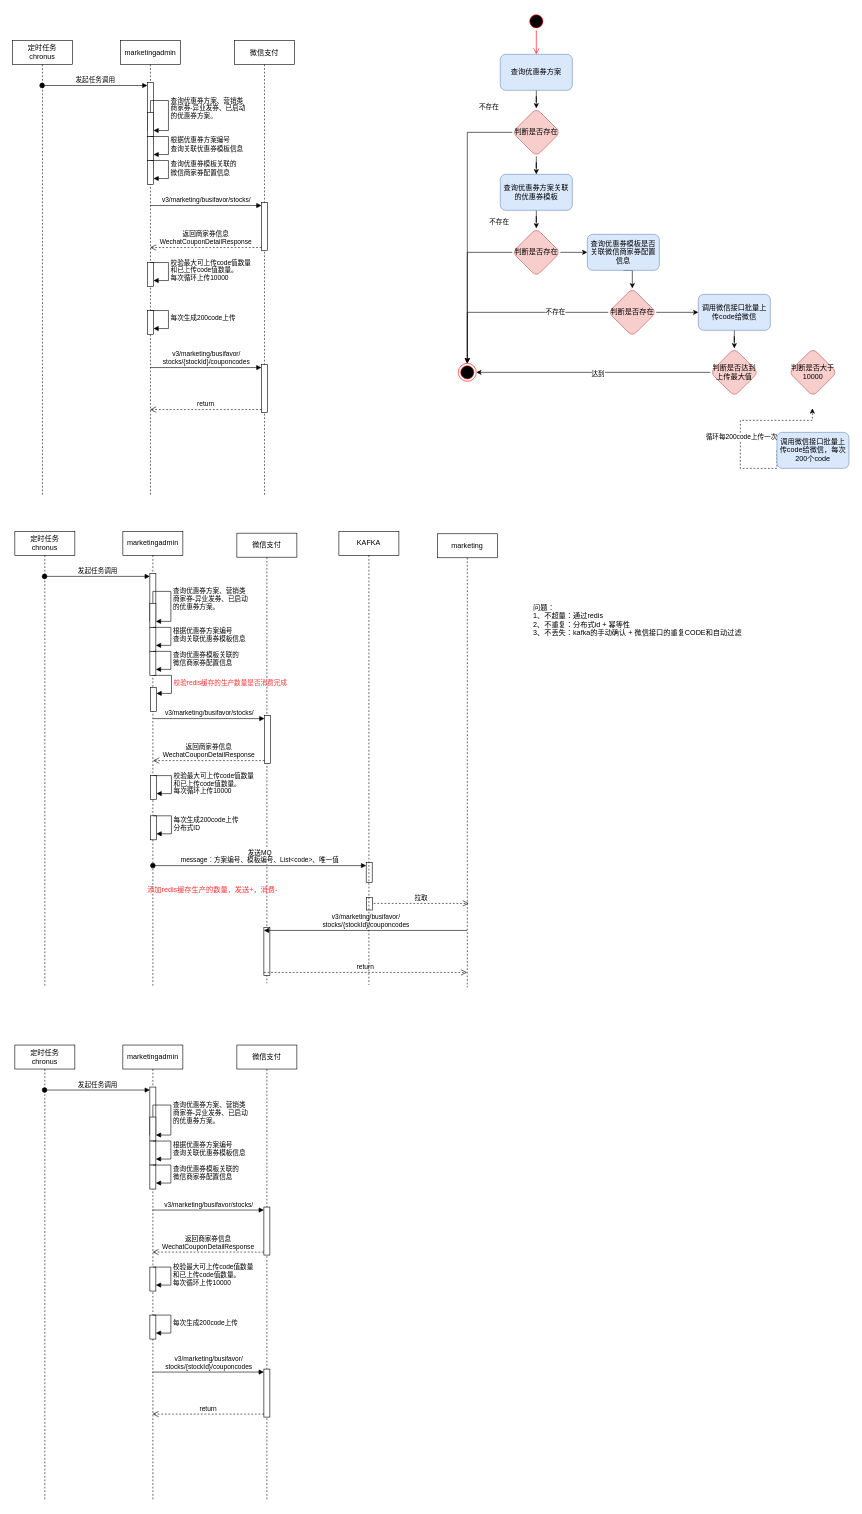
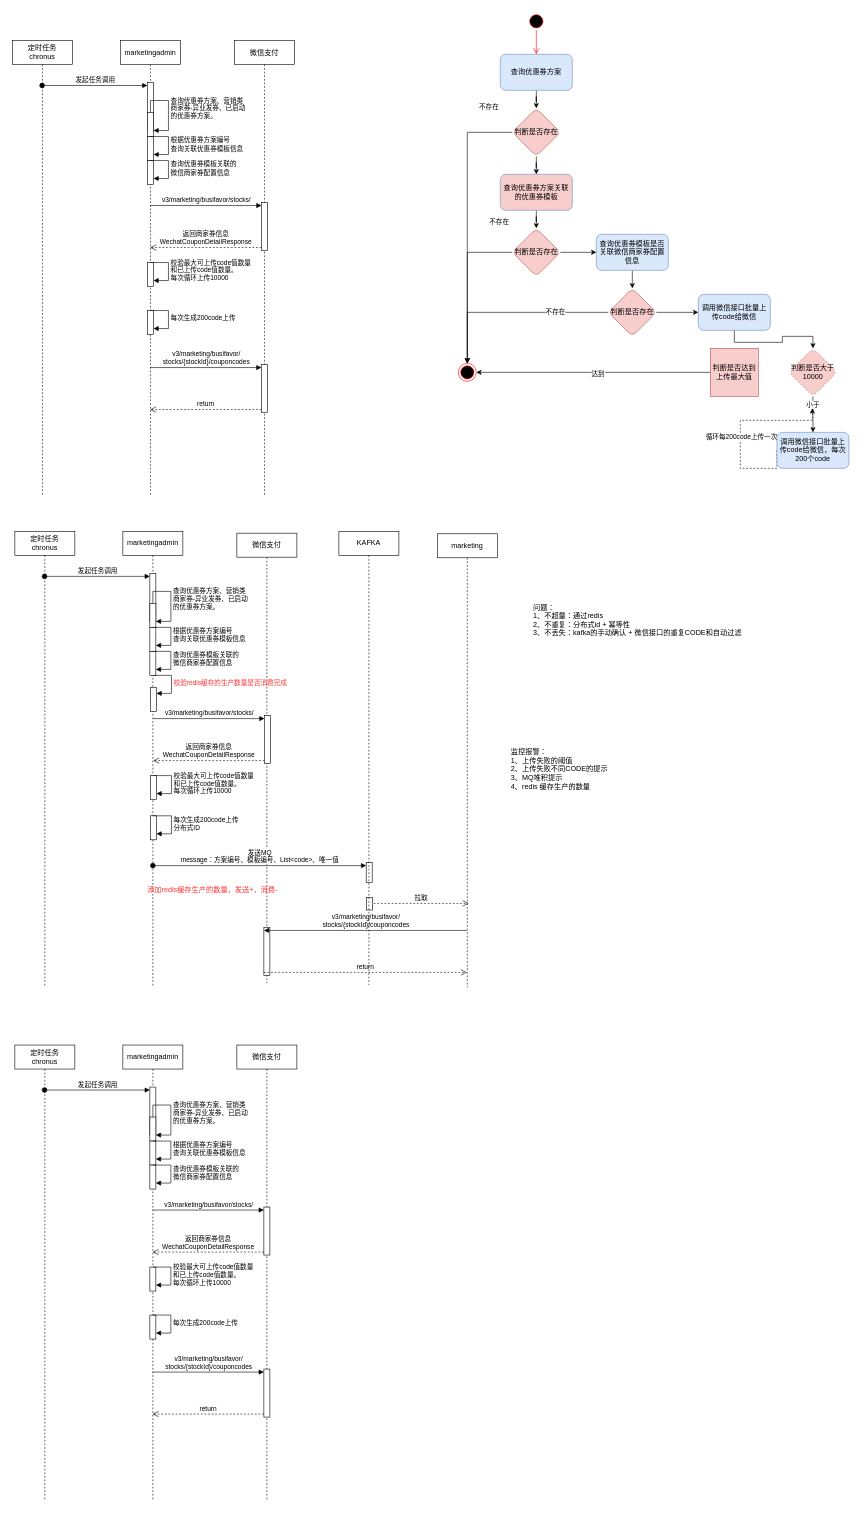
node "查询优惠券方案关联的优惠券模板": fillcolor #dae8fc -> #f8cecc
node "查询优惠券模板是否关联微信商家券配置信息": moved (623, 252) -> (632, 252)
edge "调用微信接口批量上传code给微信" -> "判断是否达到上传最大值": now "调用微信接口批量上传code给微信" -> "判断是否大于10000"
node "判断是否达到上传最大值": shape diamond -> rectangle
node "判断是否大于10000": style solid -> dashed
edge "判断是否大于10000" -> "调用微信接口批量上传code给微信，每次200个code": added, label "小于"
node "监控报警： 1、上传失败的阈值 2、上传失败不同CODE的提示 3、MQ堆积提示 4、redis 缓存生产的数量": added
